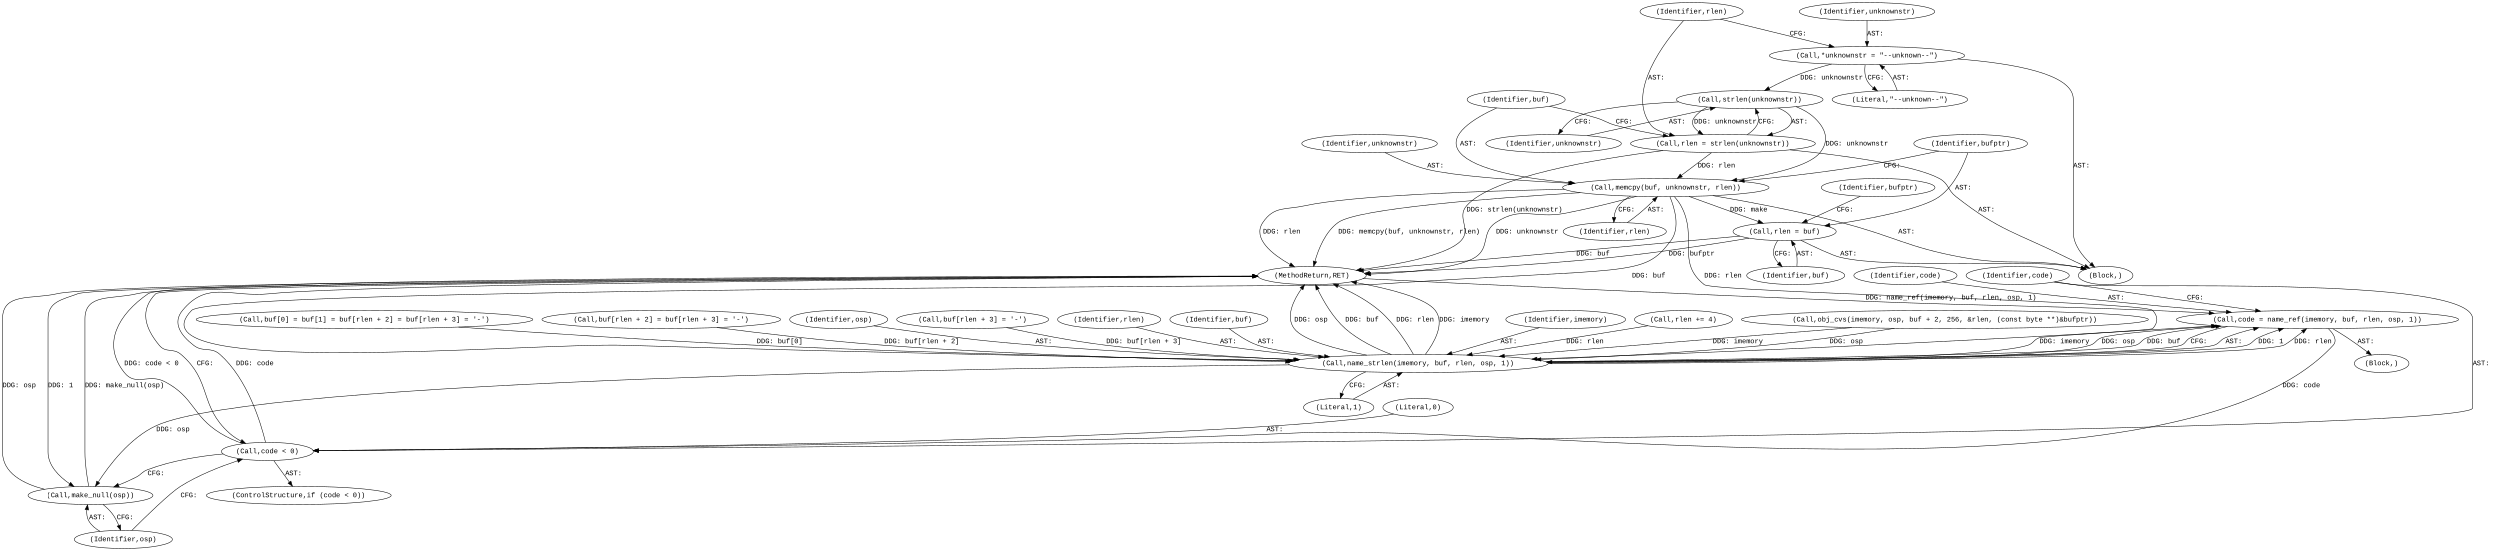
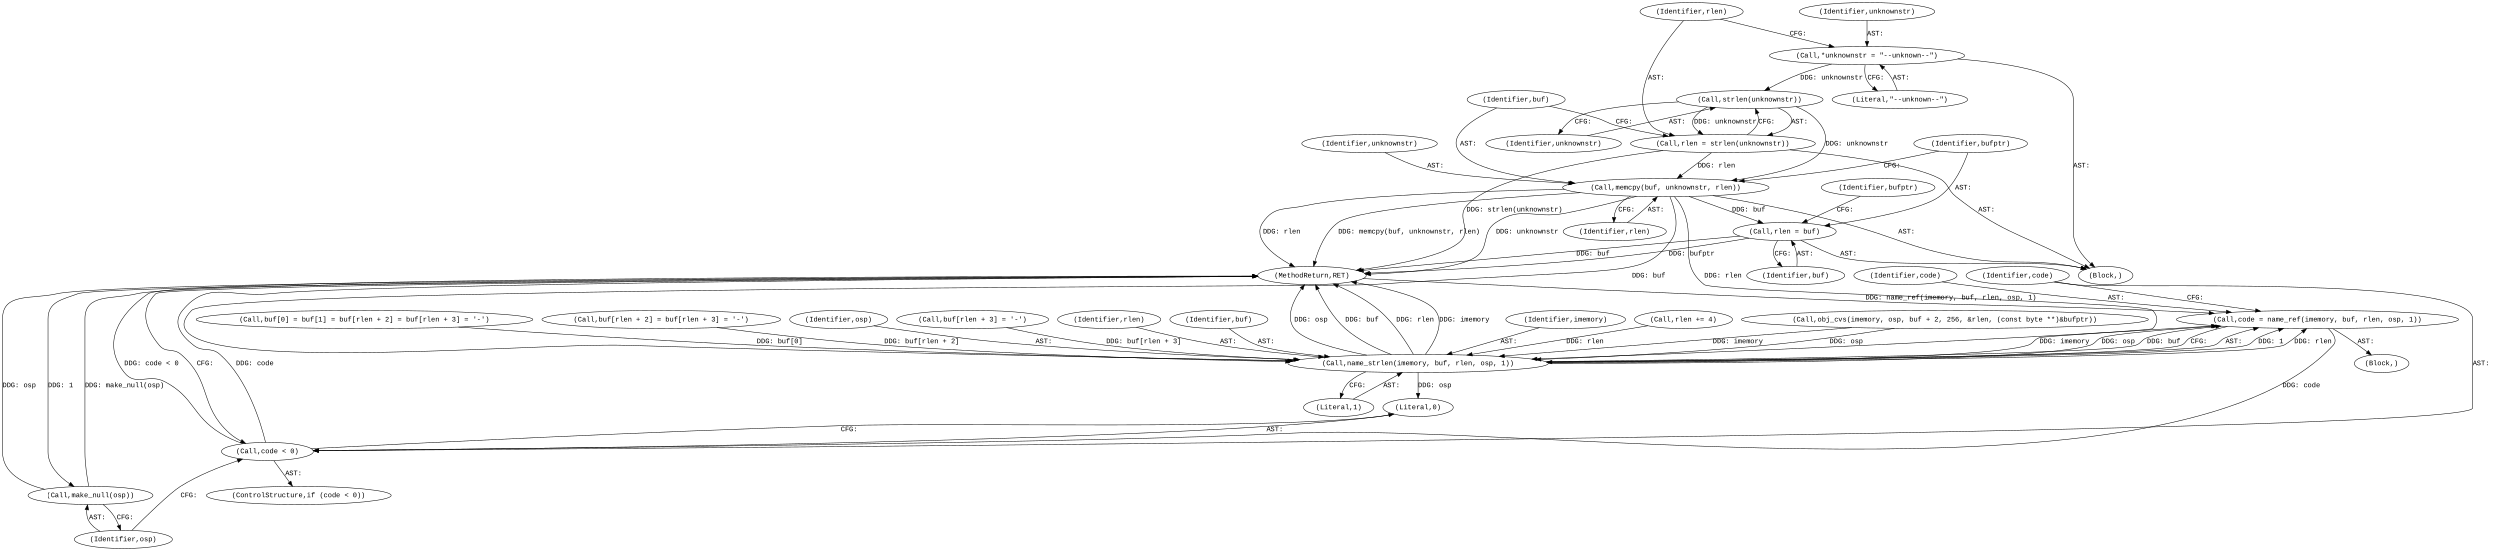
edge "(Call,memcpy(buf, unknownstr, rlen))" -> "(Call,rlen = buf)": label "DDG: make" -> "DDG: buf"
edge "(Call,name_strlen(imemory, buf, rlen, osp, 1))" -> "(Call,make_null(osp))": now "(Call,name_strlen(imemory, buf, rlen, osp, 1))" -> "(Literal,0)"
edge "(Call,code < 0)" -> "(Call,make_null(osp))": now "(Call,code < 0)" -> "(Literal,0)"
